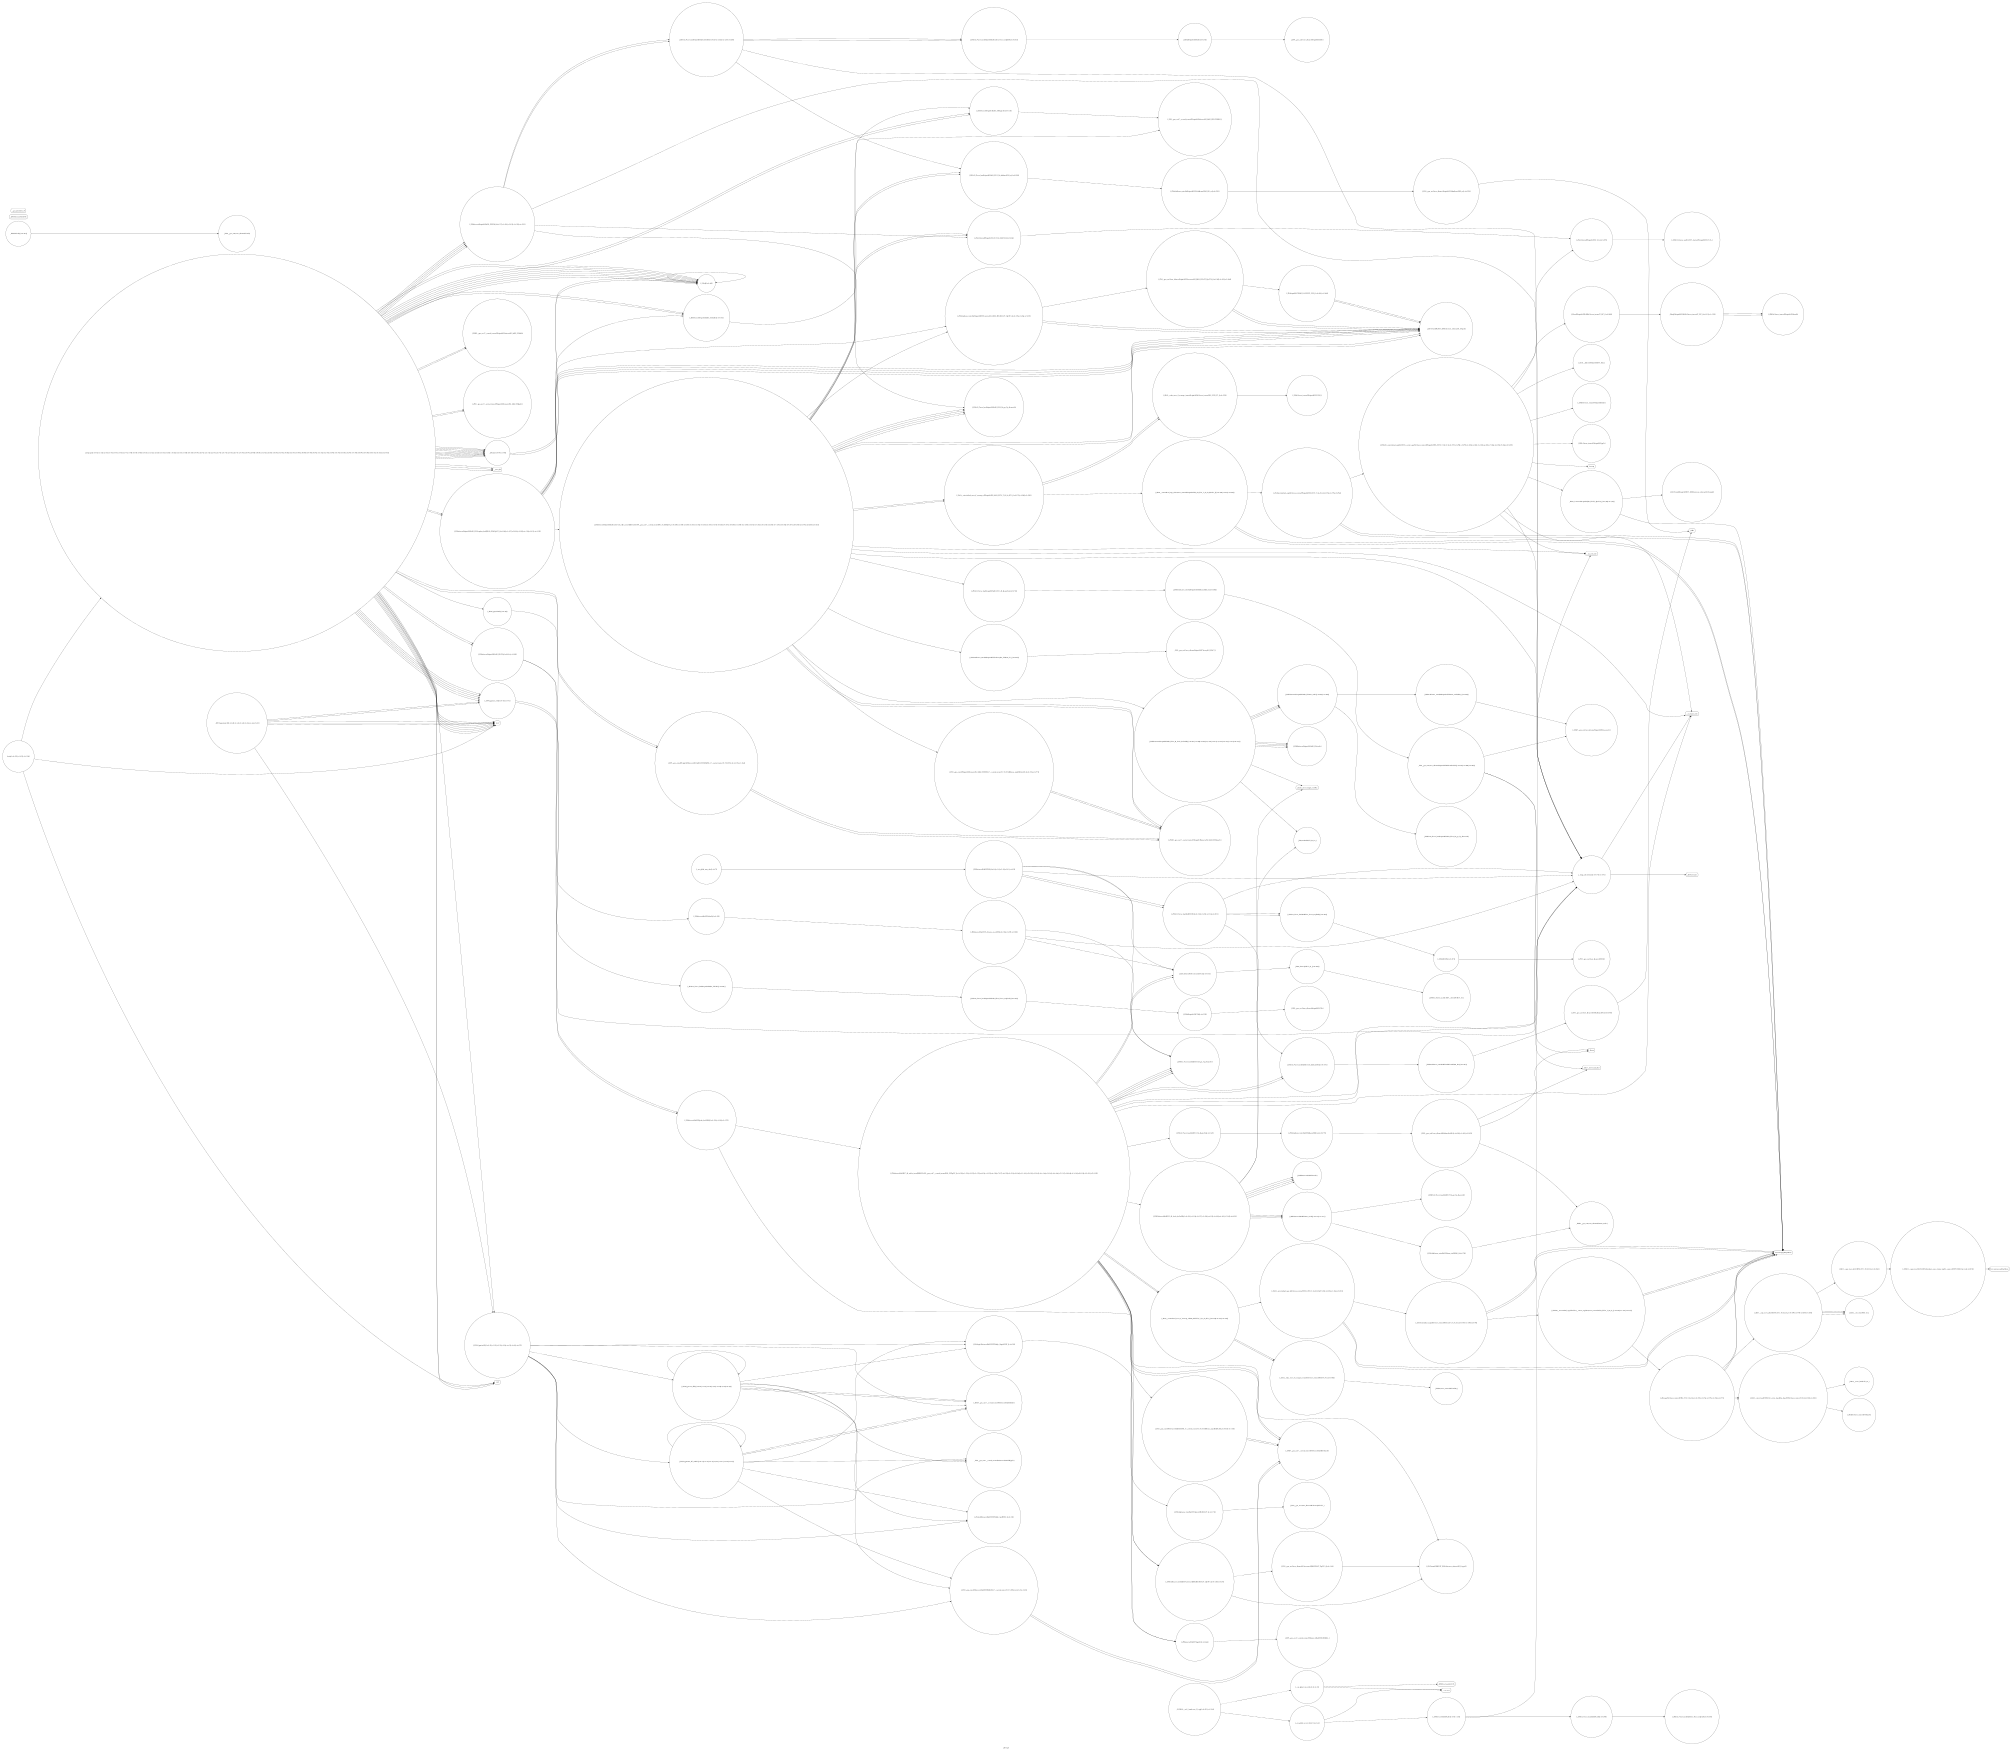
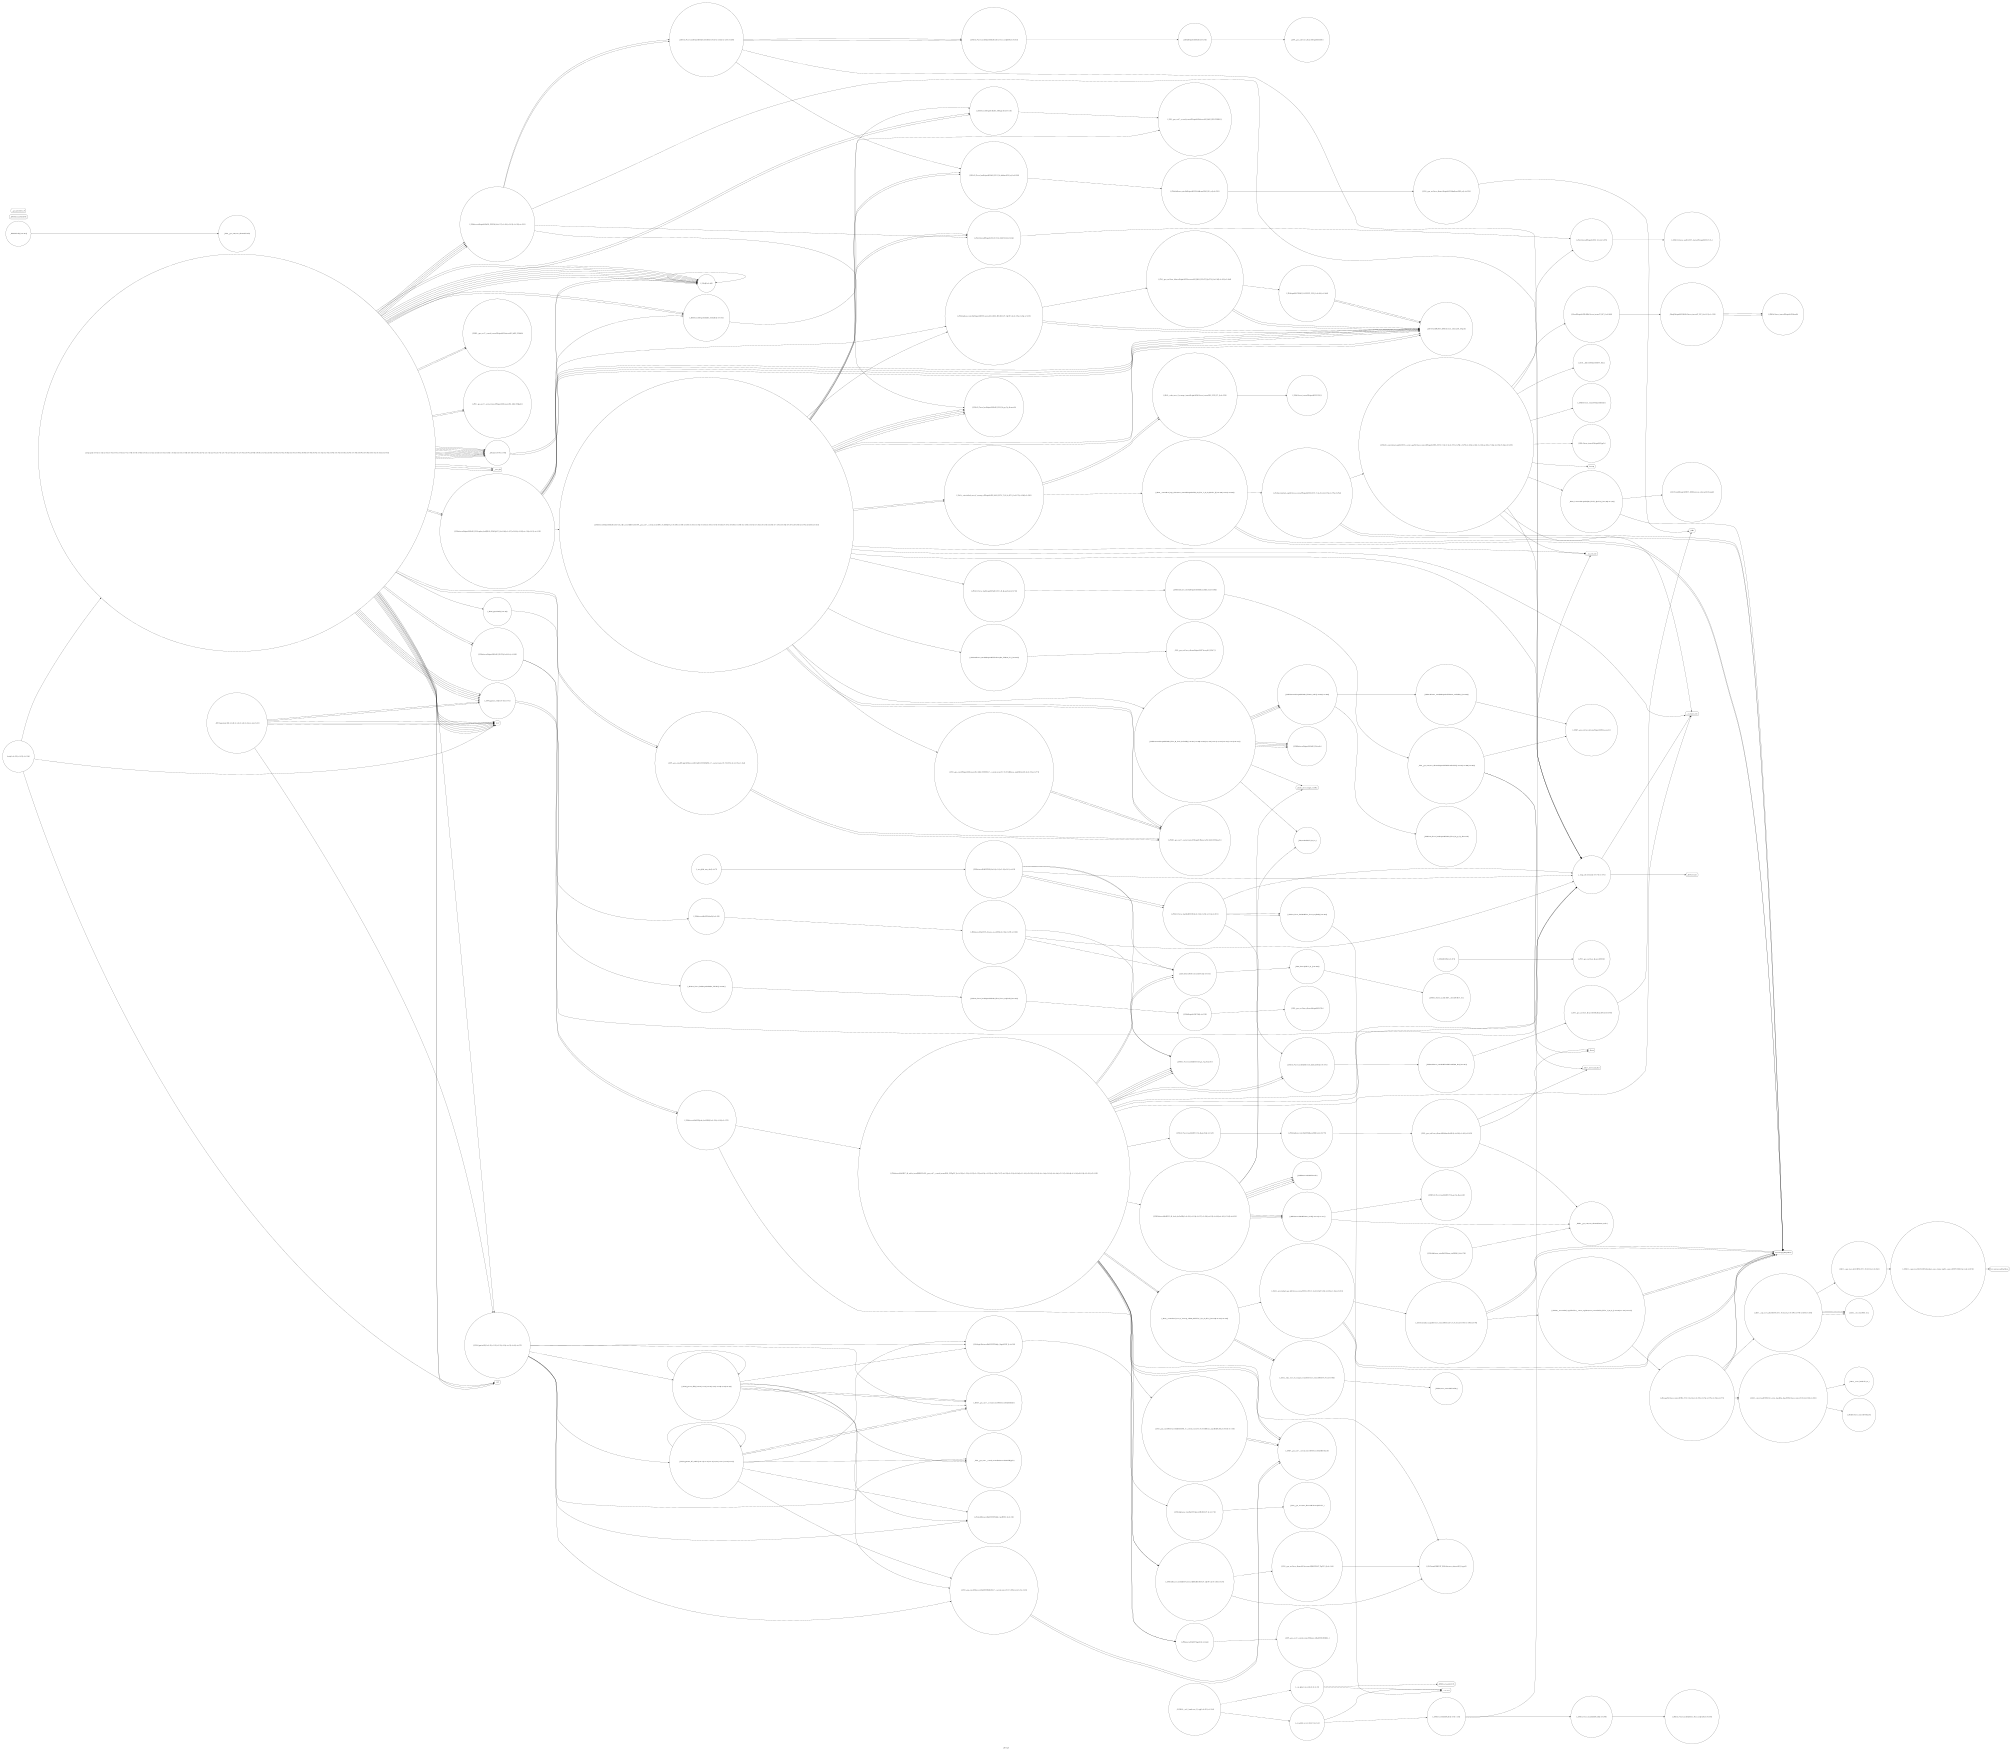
edge "{_ZNSt12_Vector_baseIiSaIiEE12_Vector_implD2Ev|{<s0>216}}" -> "{_ZNSaIiED2Ev|{<s0>217}}": now "{_ZNSt12_Vector_baseIiSaIiEE12_Vector_implD2Ev|{<s0>216}}" -> "__cxa_atexit"
edge "{_ZNKSt6vectorIiSaIiEE8max_sizeEv|{<s0>176|<s1>177}}" -> "{_ZNSt16allocator_traitsISaIiEE8max_sizeERKS0_|{<s0>178}}": now "{_ZNKSt6vectorIiSaIiEE8max_sizeEv|{<s0>176|<s1>177}}" -> "{_ZNK9__gnu_cxx13new_allocatorIiE8max_sizeEv}"
